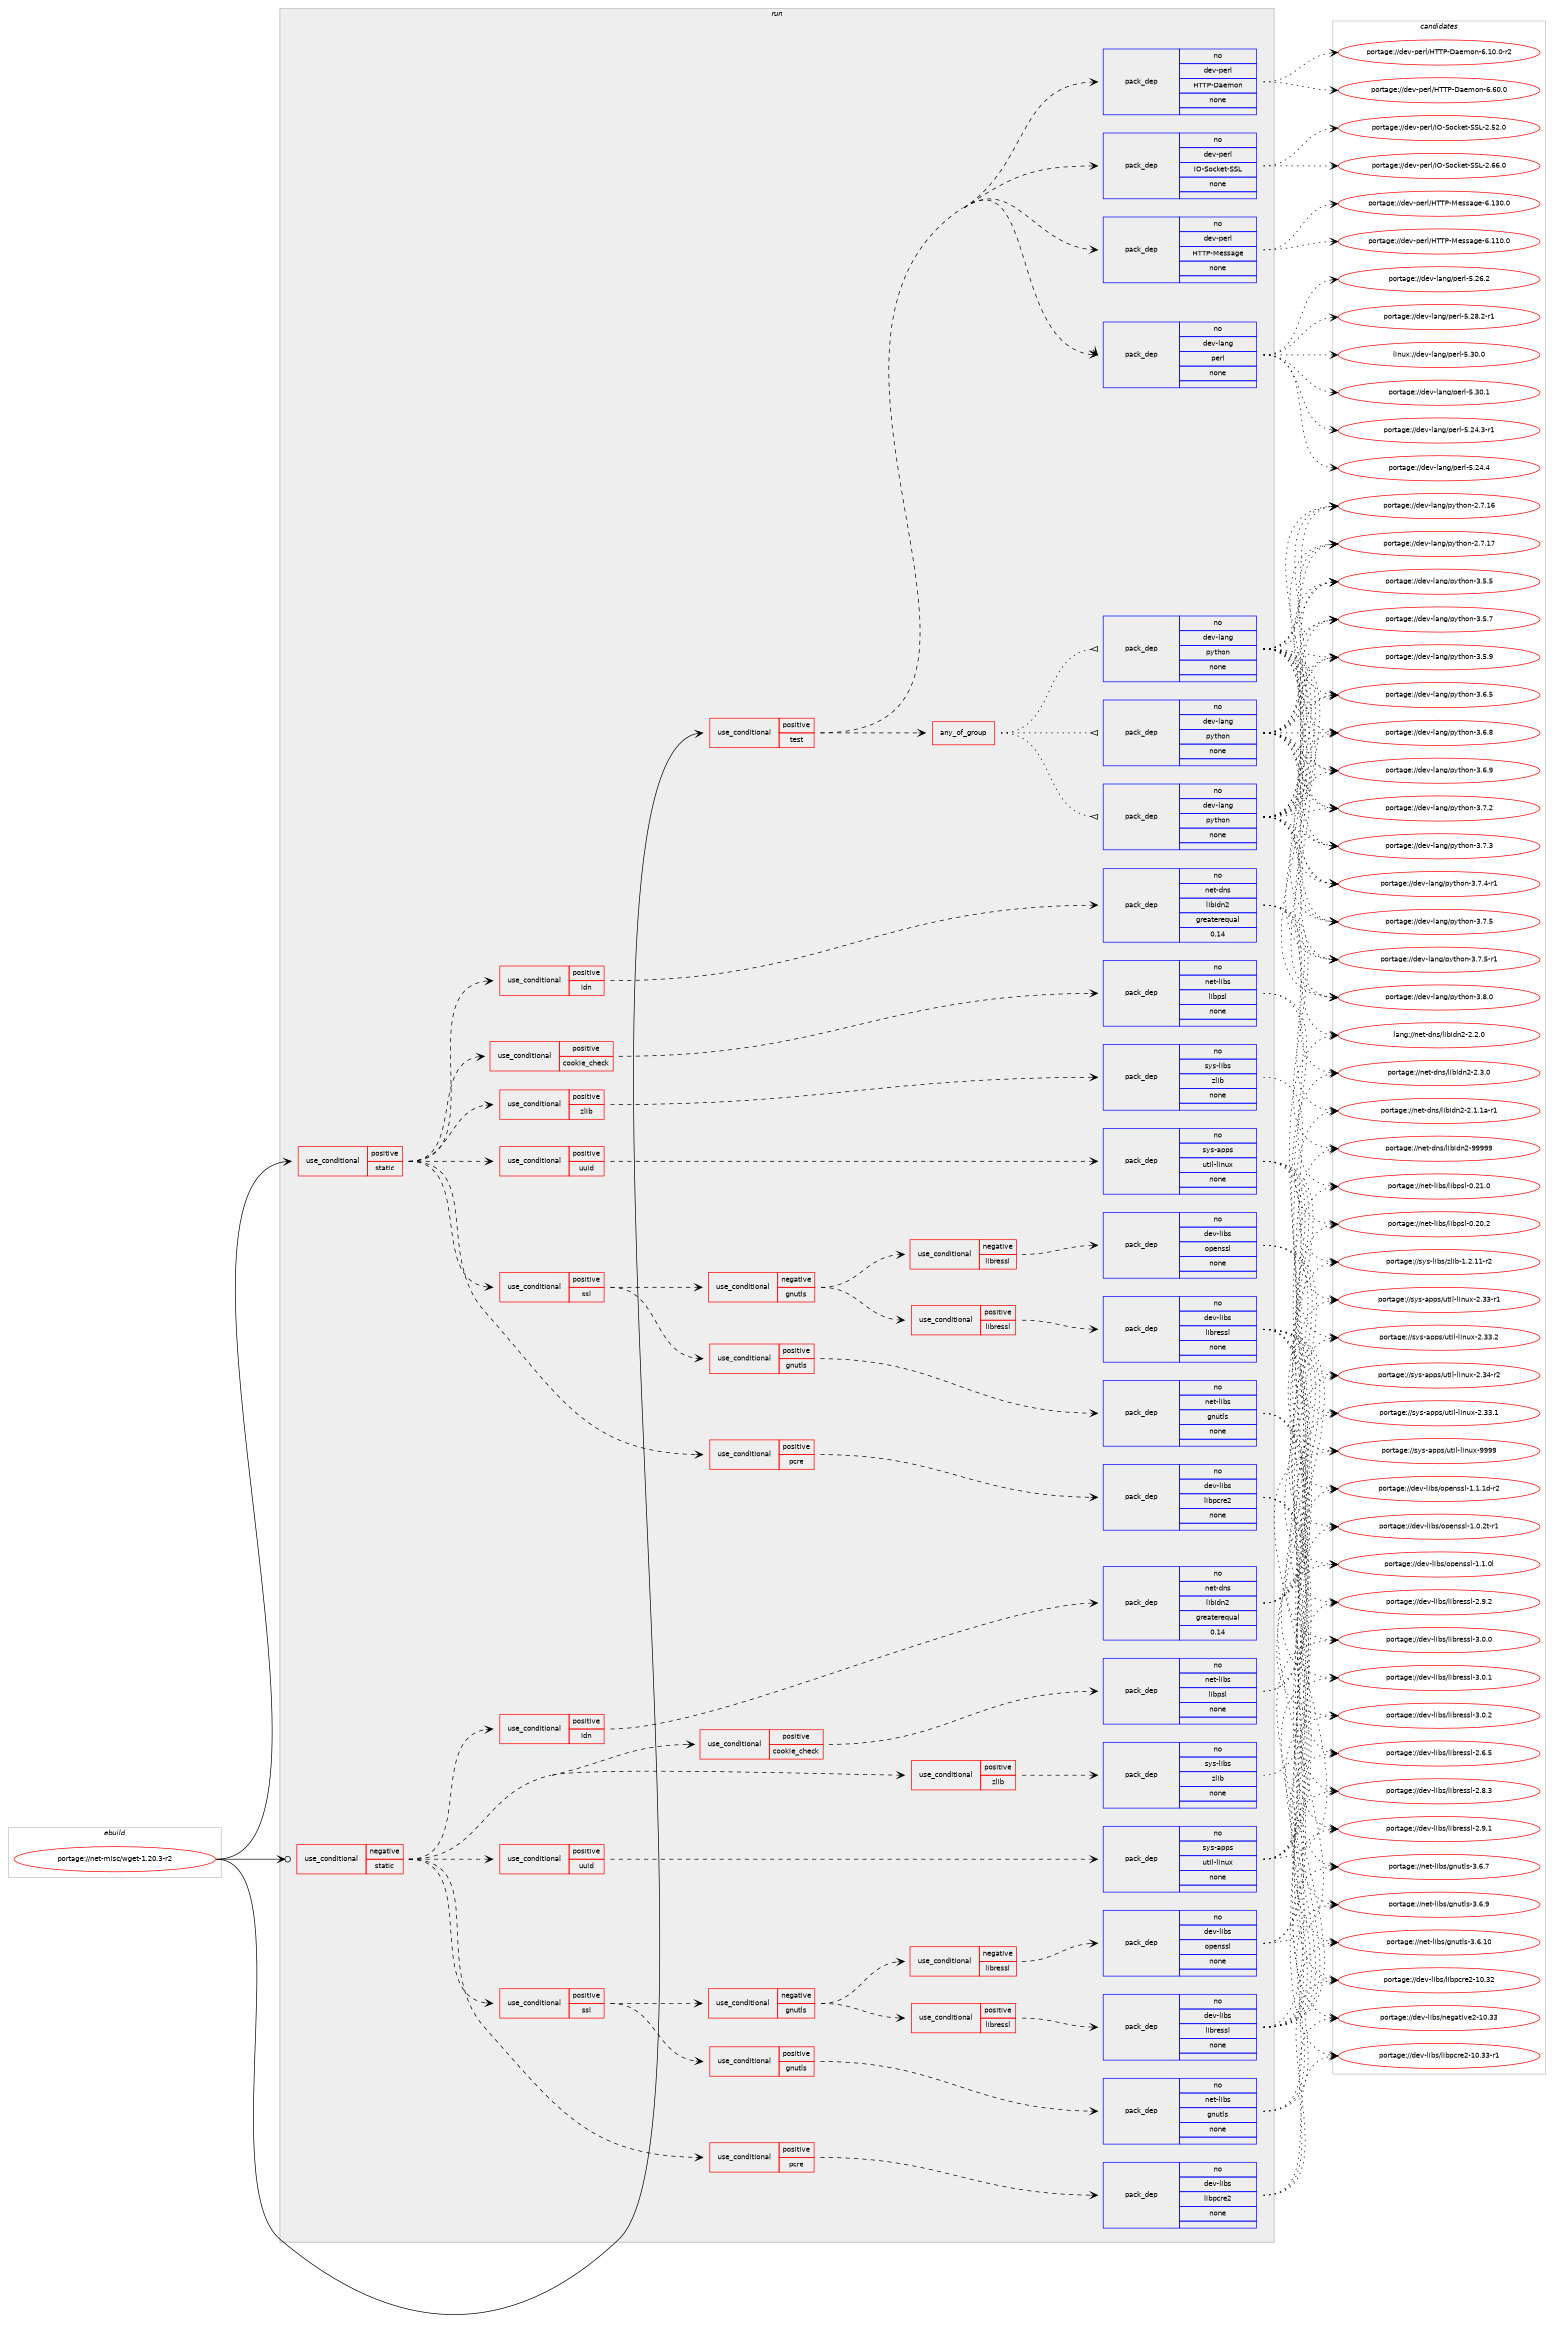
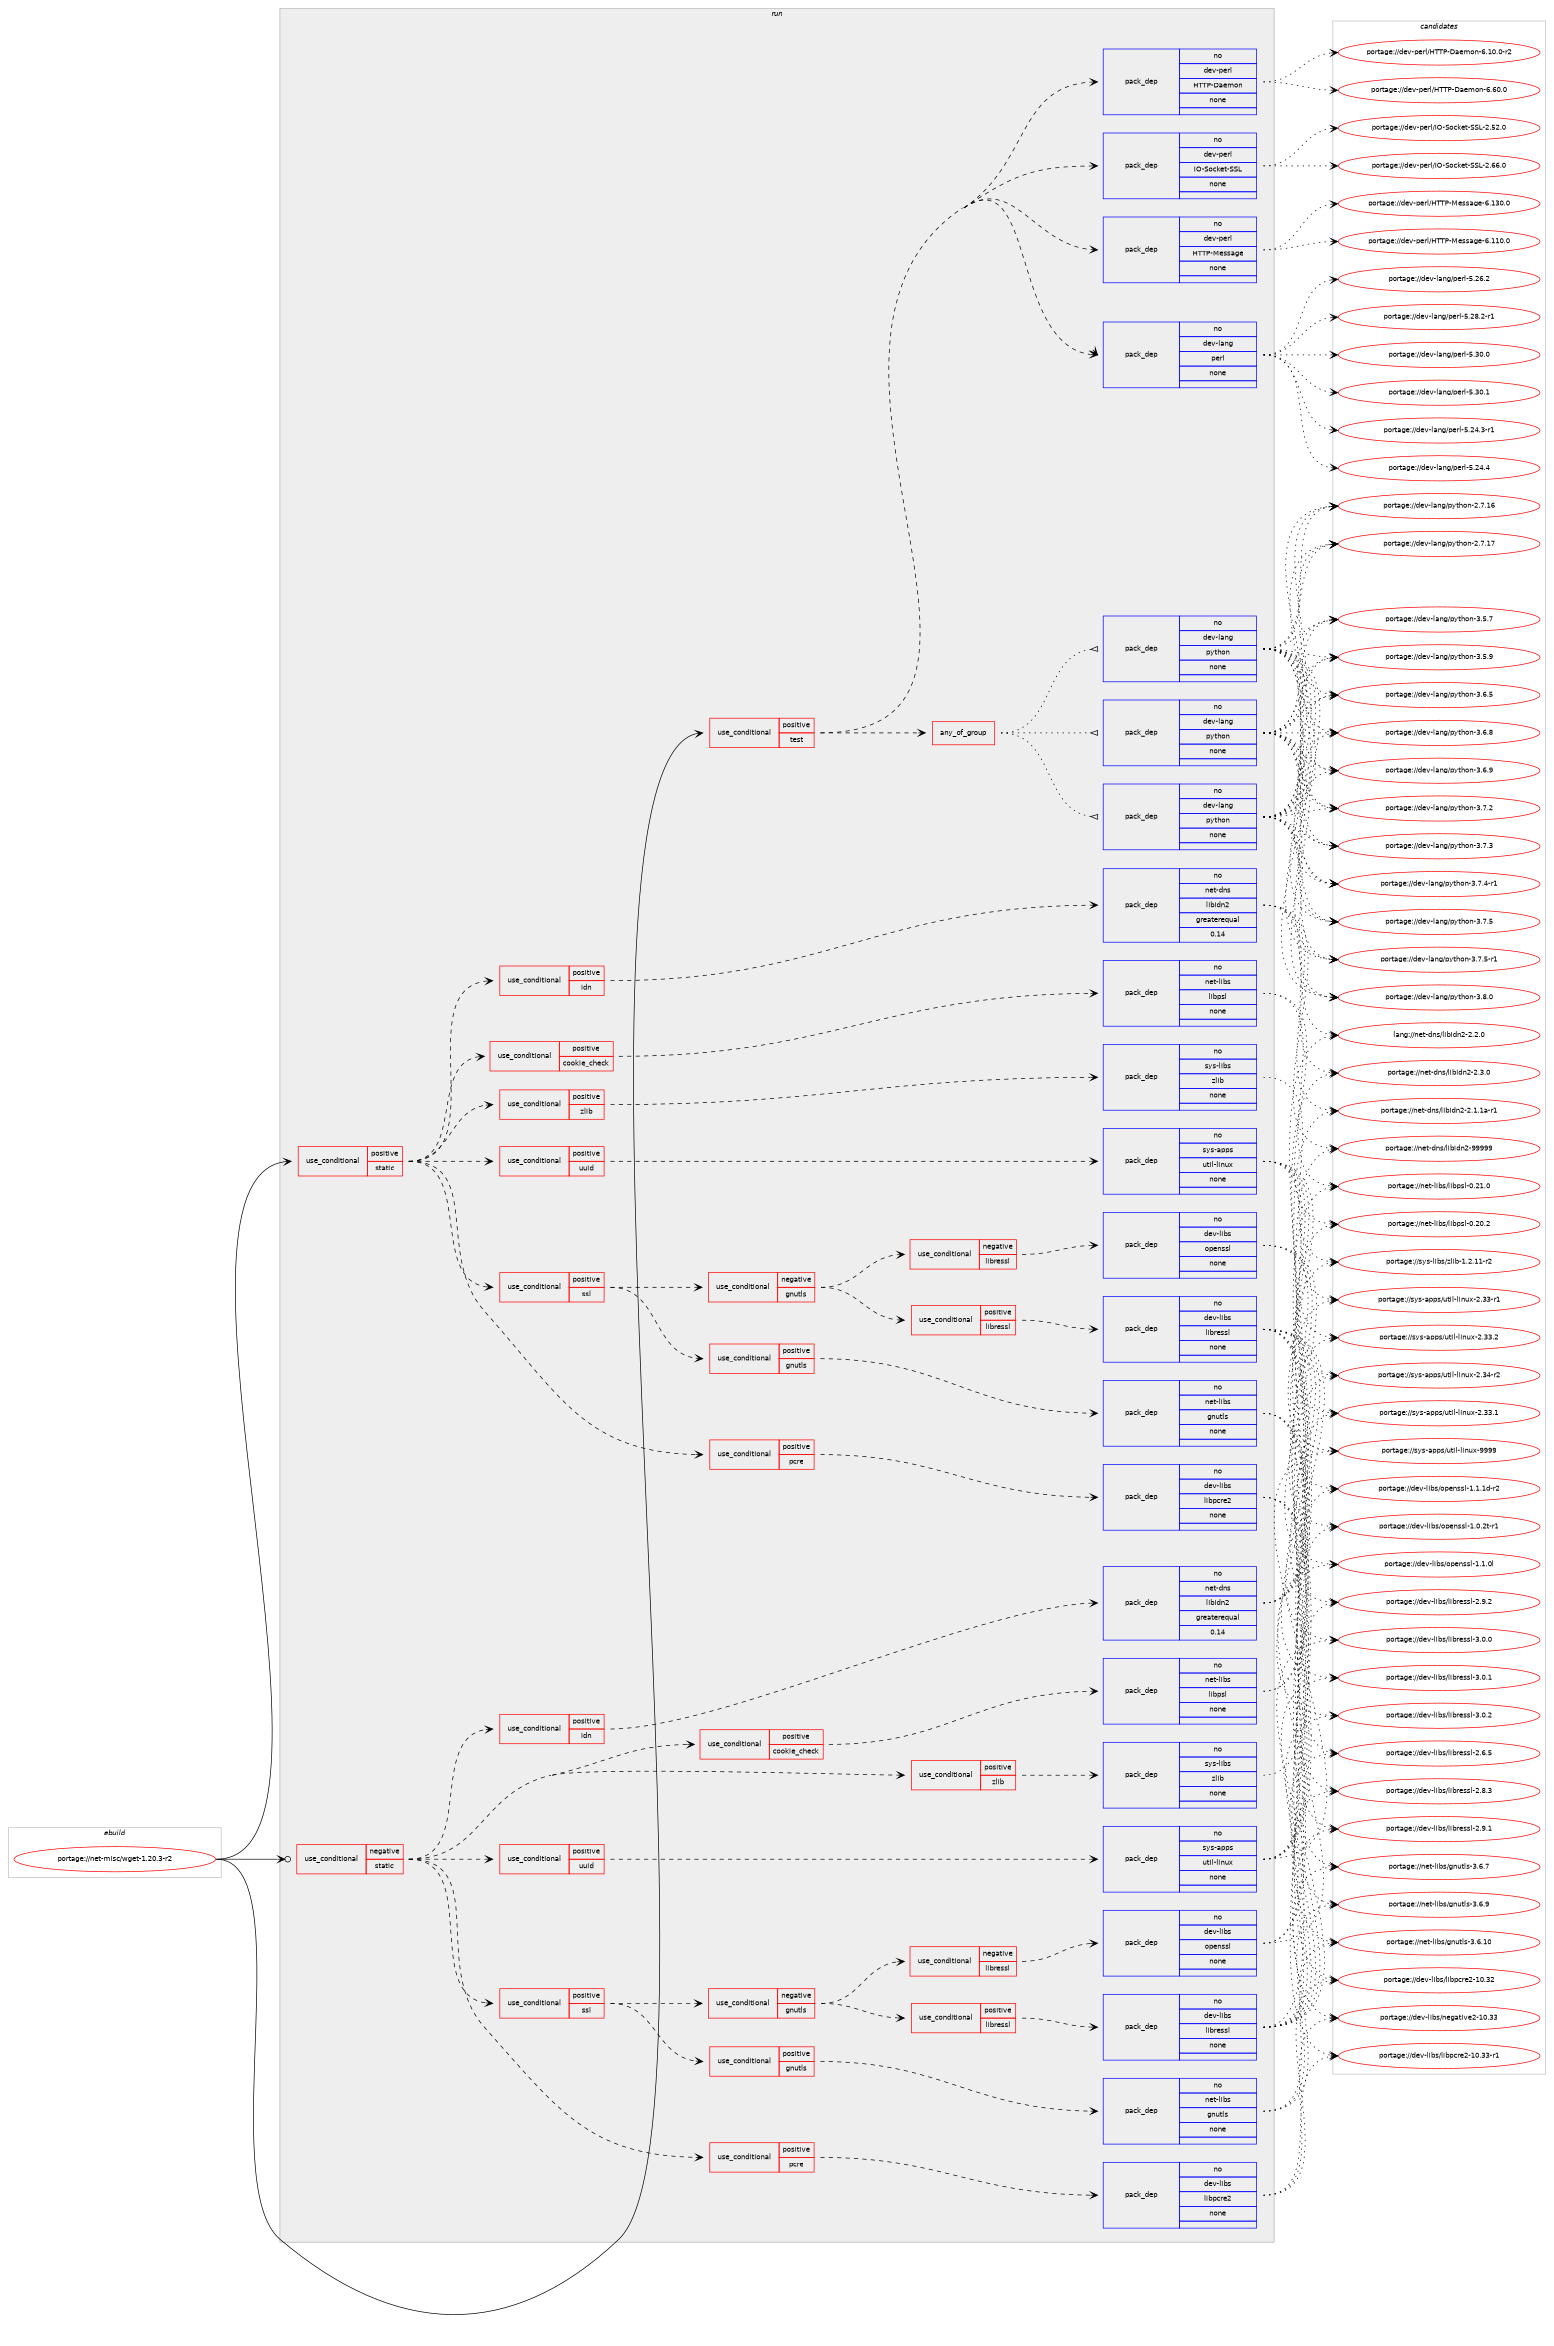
node "linux://dev-lang/perl-5.30.0": label "linux://dev-lang/perl-5.30.0" -> "portage://dev-lang/perl-5.30.0"
node "portage://dev-lang/python-3.5.5": removed
